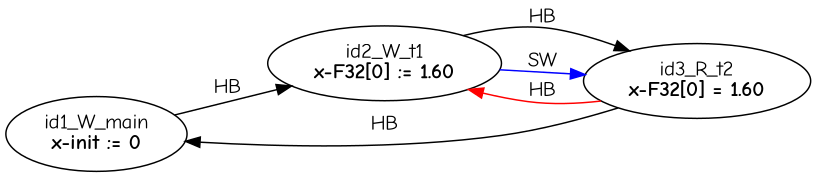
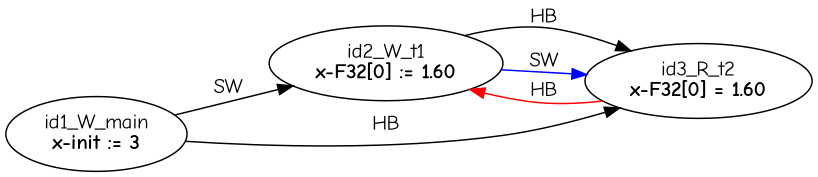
edge "id1_W_main" -> "id2_W_t1": label "HB" -> "SW"
node "id1_W_main": text "x-init := 0" -> "x-init := 3"
edge "id3_R_t2" -> "id1_W_main": reversed
